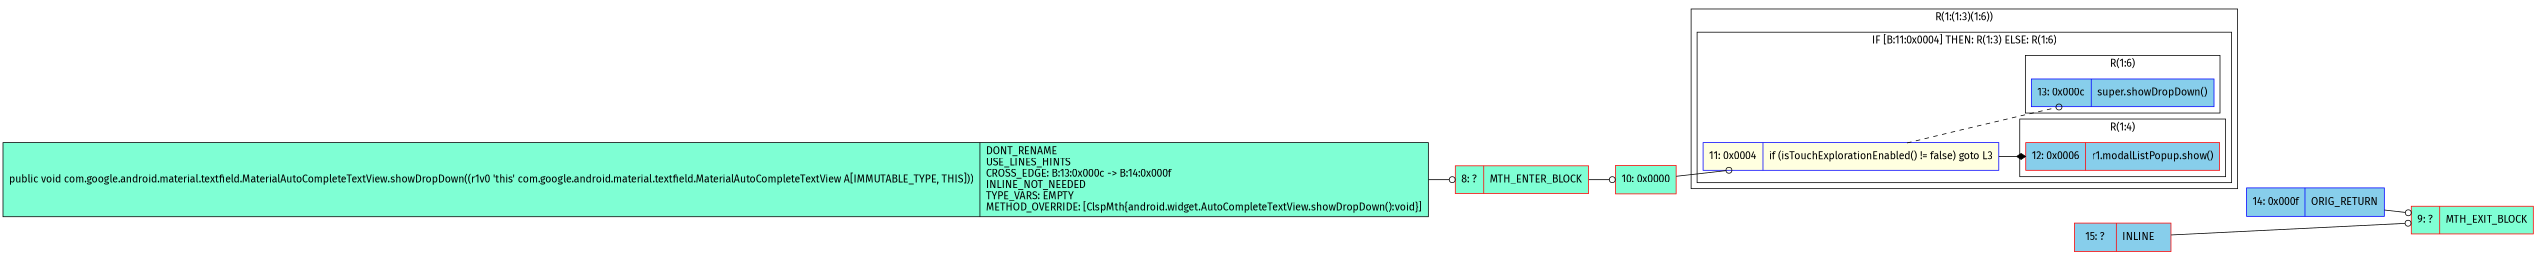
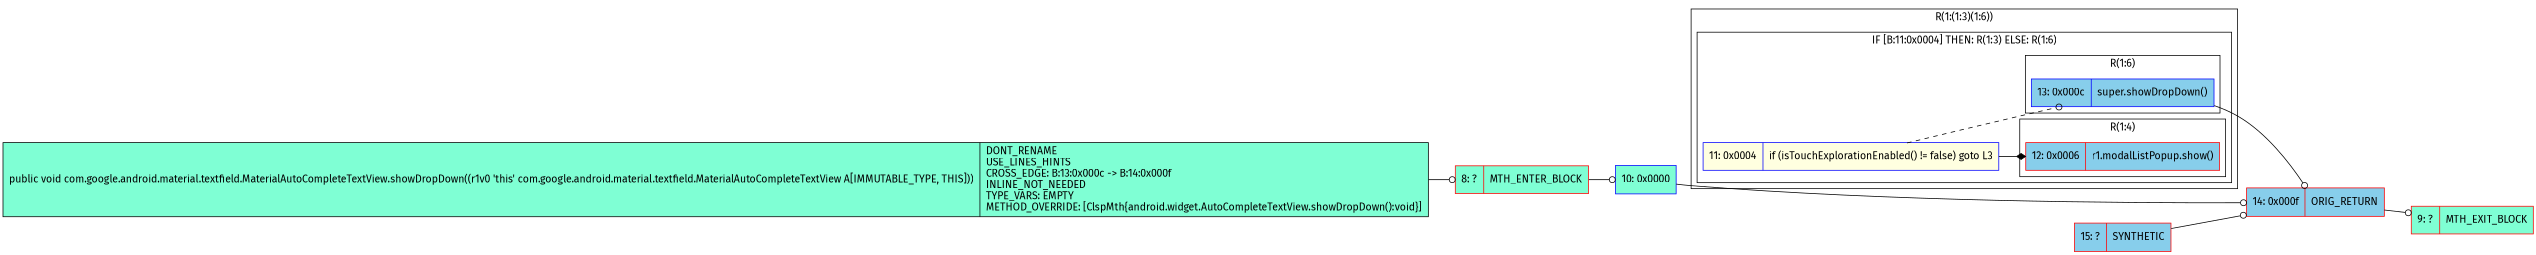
edge "13: 0x000c" -> "14: 0x000f": added
edge "10: 0x0000" -> "11: 0x0004": now "10: 0x0000" -> "14: 0x000f"
node "10: 0x0000": color red -> blue
node "14: 0x000f": color blue -> red
edge "15: ?" -> "9: ?": now "15: ?" -> "14: 0x000f"
node "15: ?": text "INLINE" -> "SYNTHETIC"
